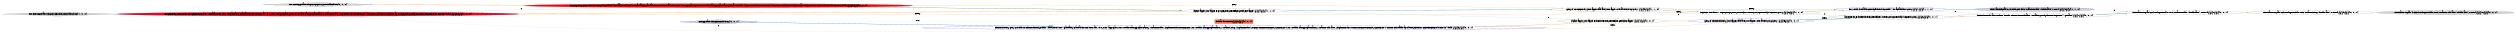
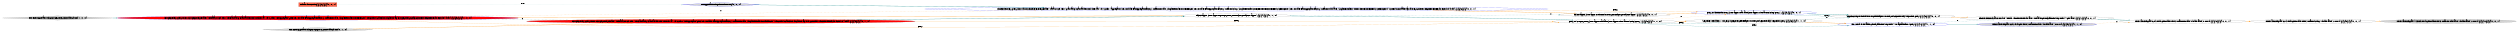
edge "testAggretatorUsingTimeseriesQuery['0', '0', '1']" -> "boolean doVectorize@@@2@@@['0', '0', '1']": reversed
